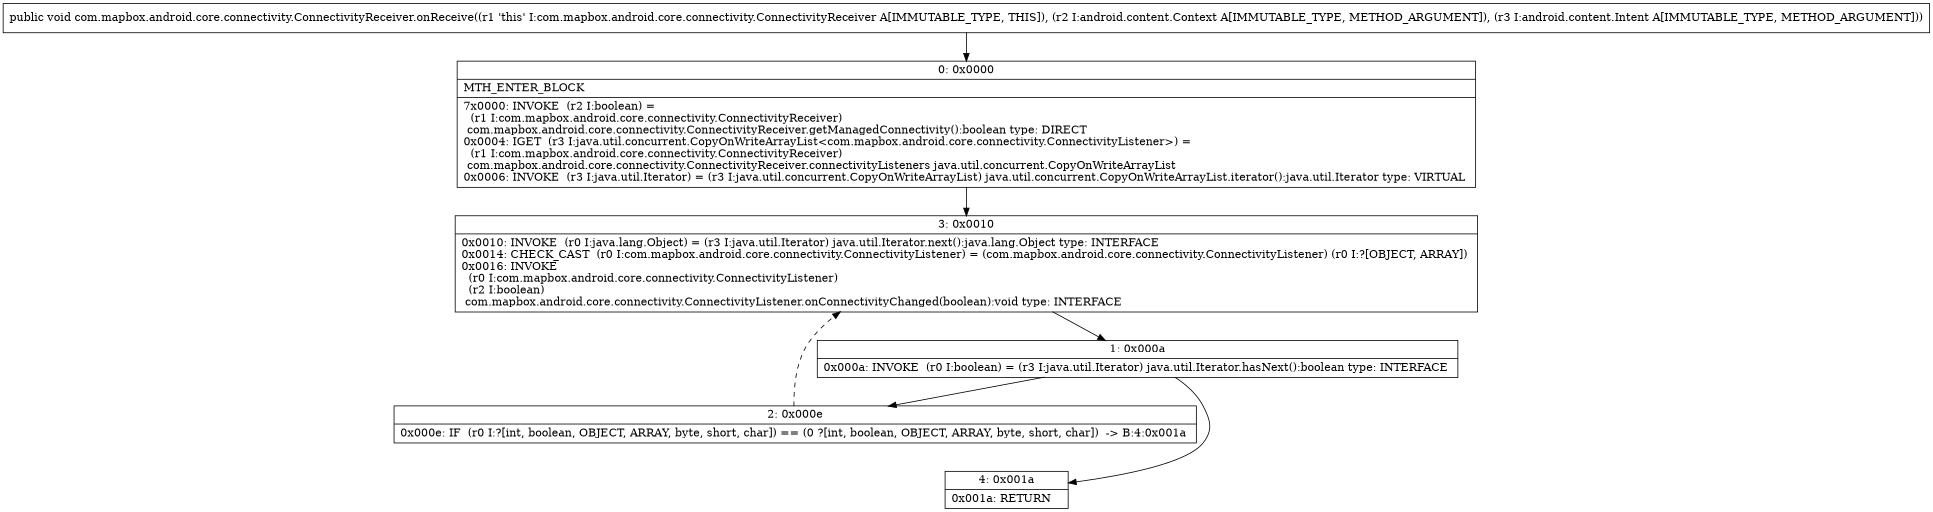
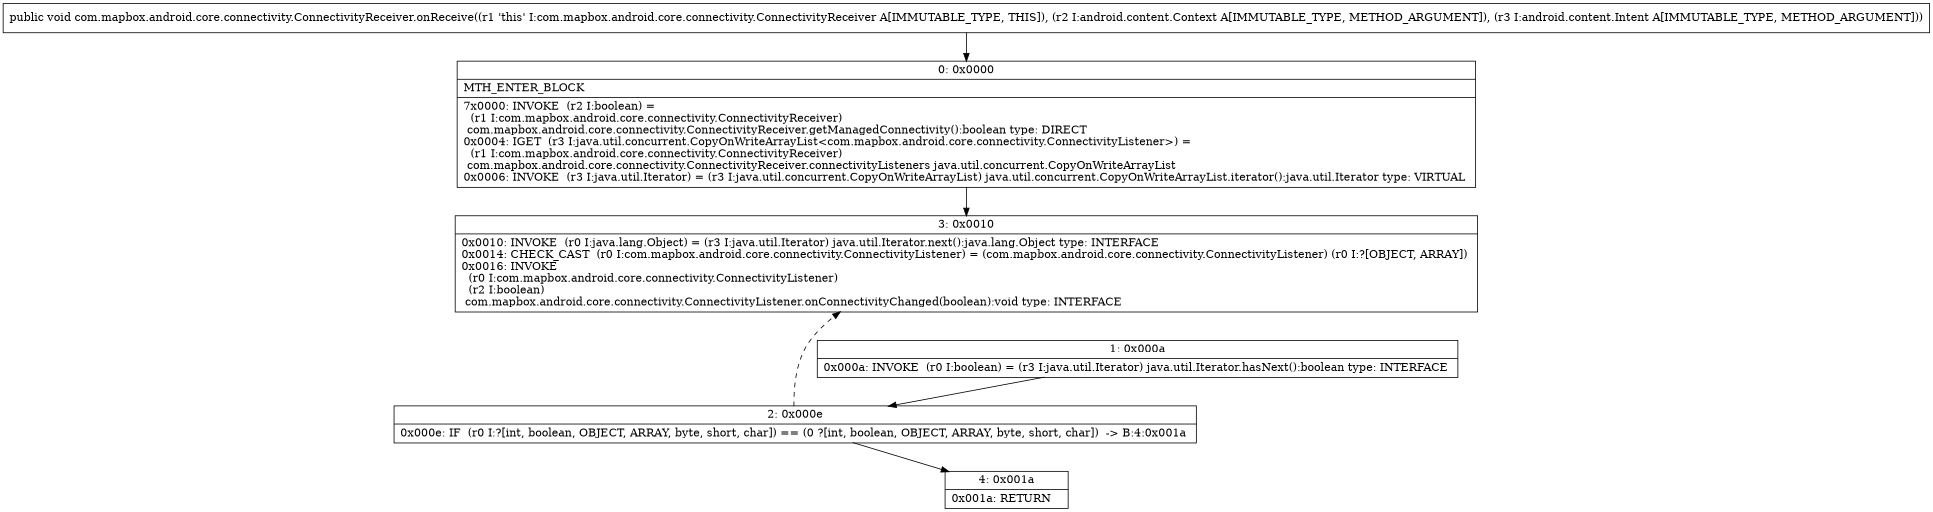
edge "3: 0x0010" -> "1: 0x000a": removed
edge "1: 0x000a" -> "4: 0x001a": now "2: 0x000e" -> "4: 0x001a"
